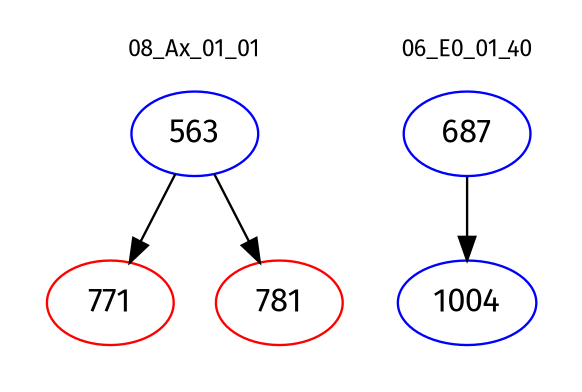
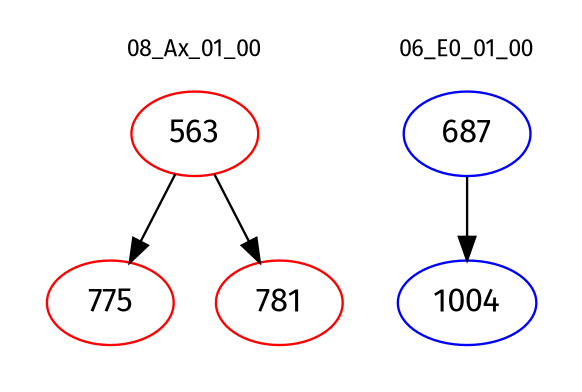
cluster "08_Ax_01_01": label "08_Ax_01_01" -> "08_Ax_01_00"
cluster "06_E0_01_40": label "06_E0_01_40" -> "06_E0_01_00"
node "563": color blue -> red
node "771": label "771" -> "775"
